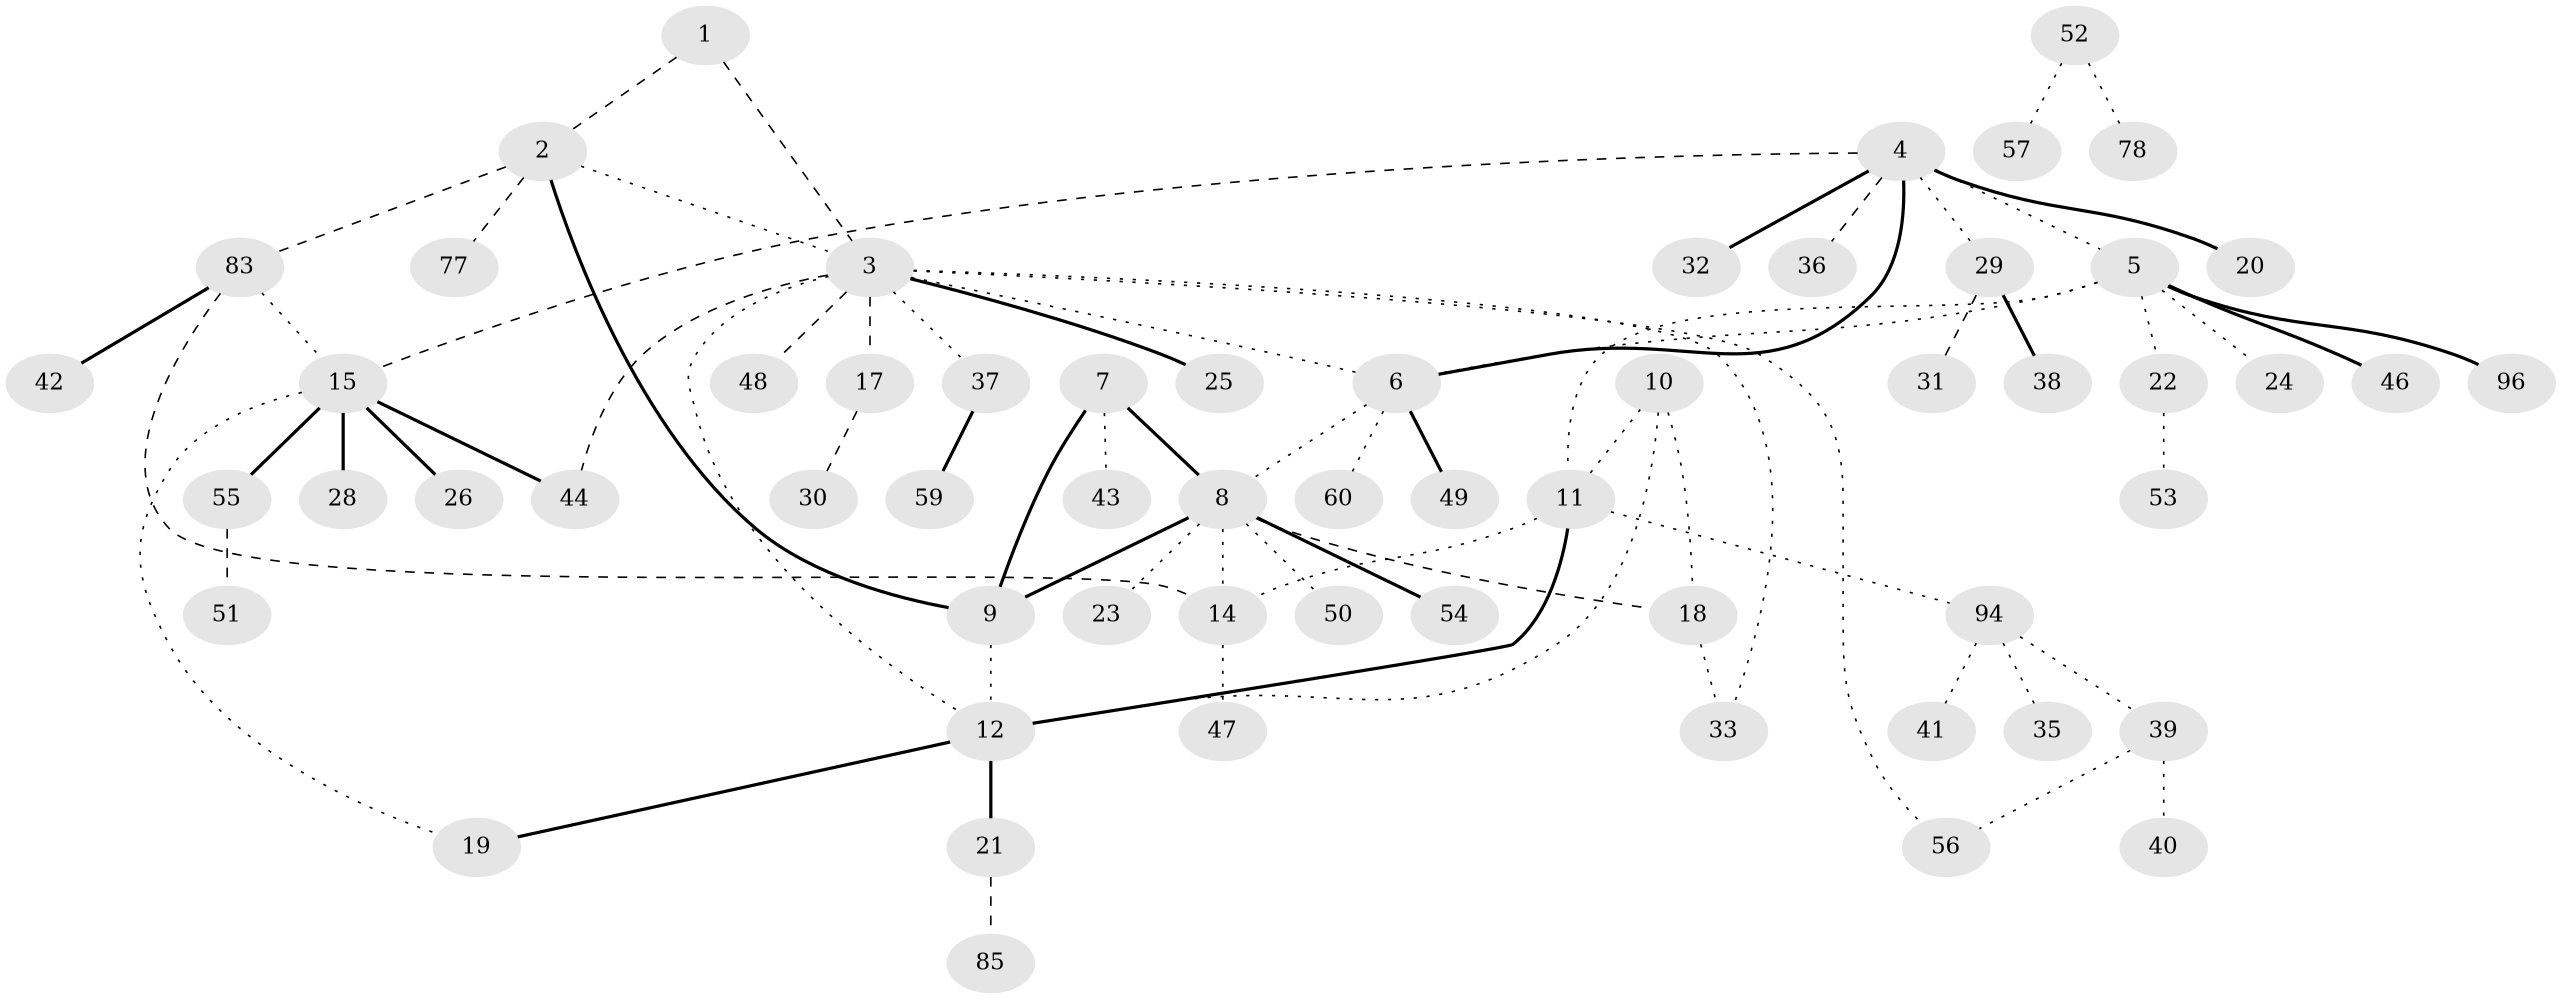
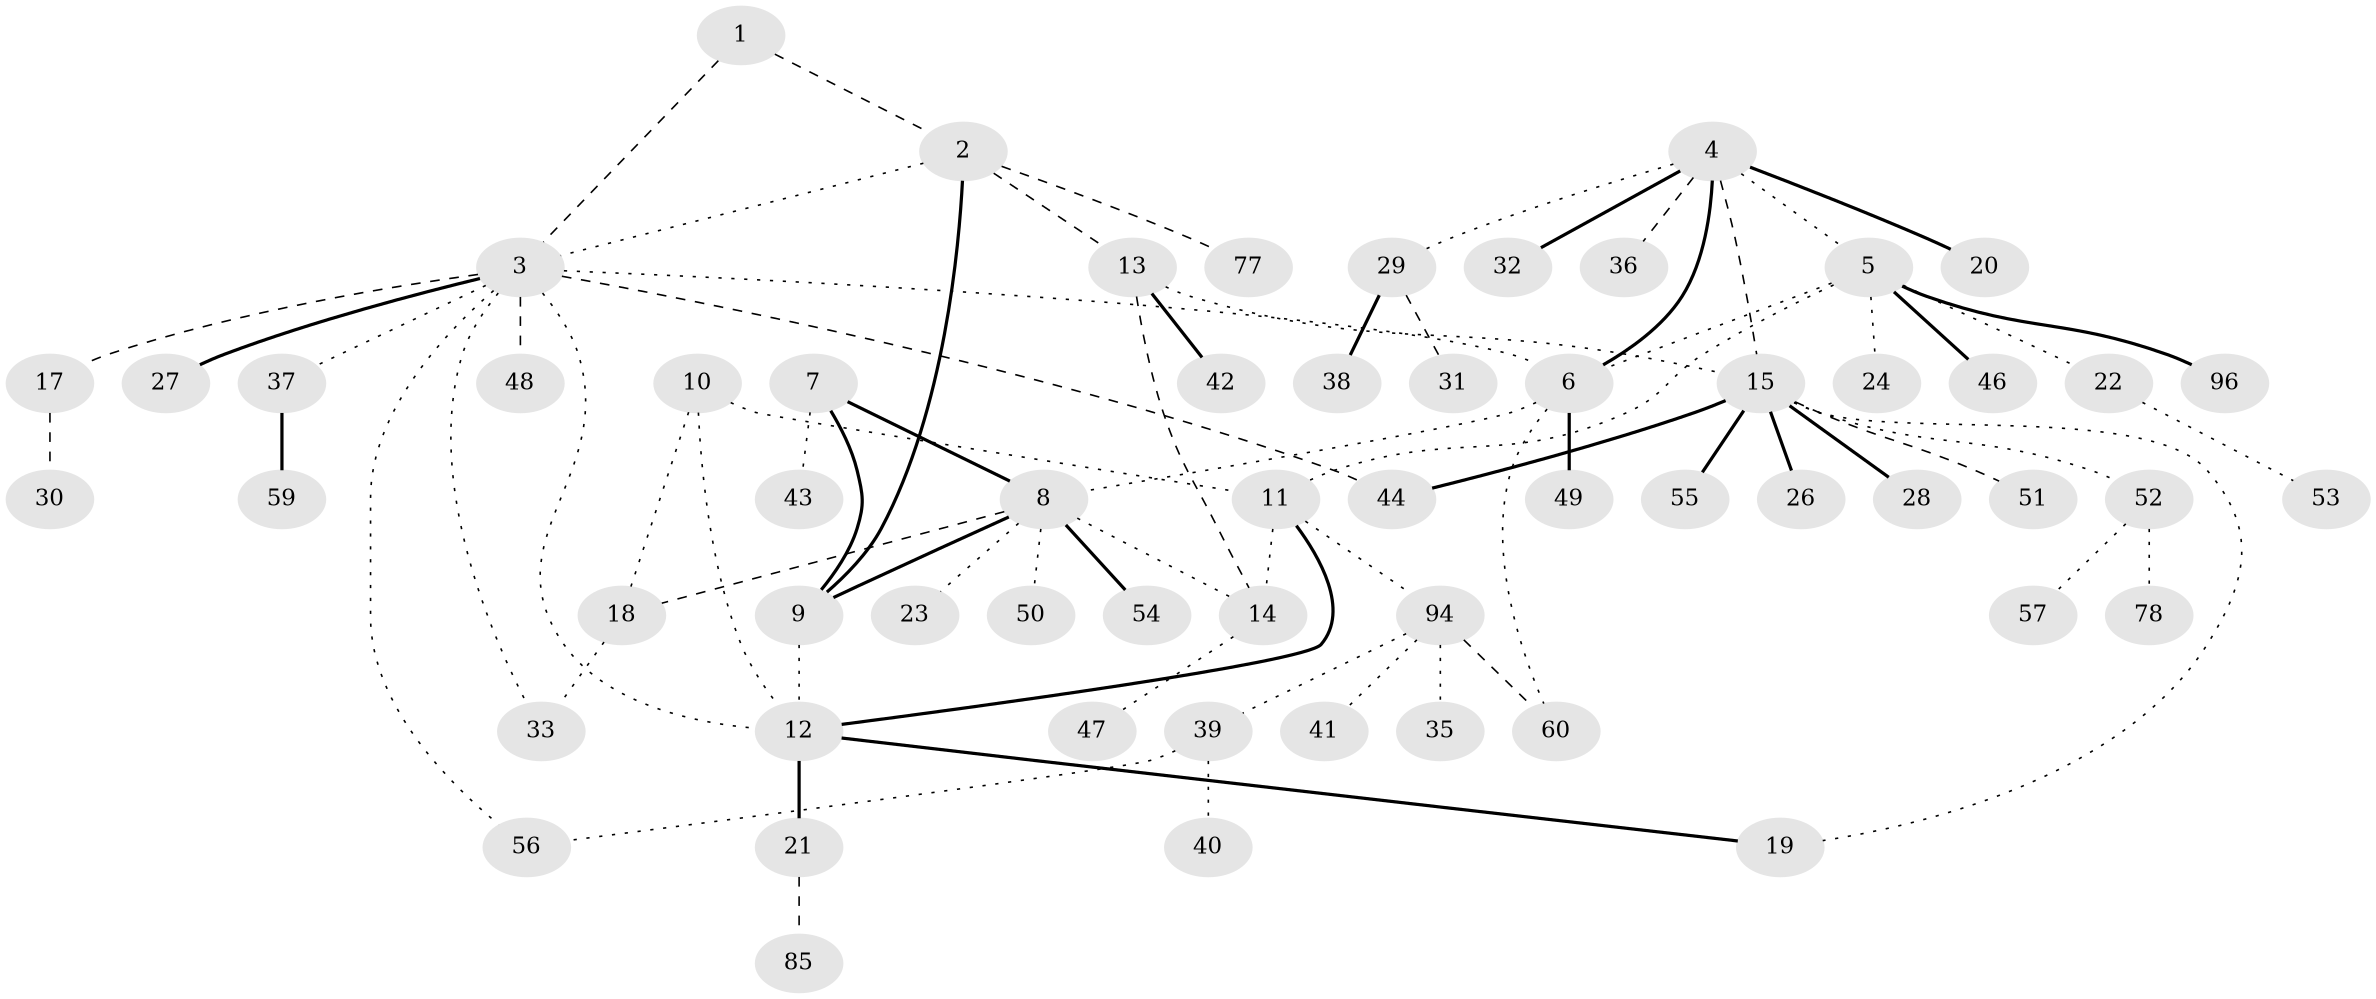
node "83": label "83" -> "13"
node "25": label "25" -> "27"
edge "15" -- "52": added
edge "55" -- "51": now "15" -- "51"
edge "94" -- "60": added
